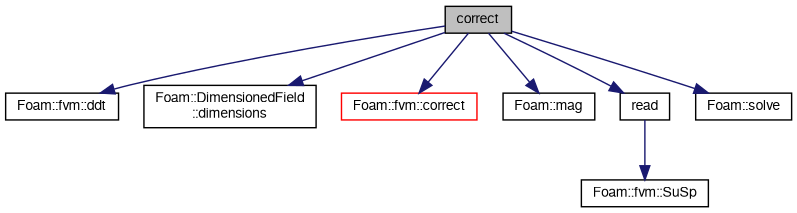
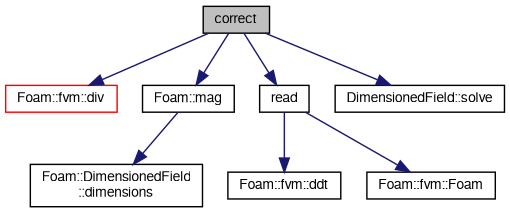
edge "correct" -> "Foam::fvm::ddt": now "read" -> "Foam::fvm::ddt"
edge "correct" -> "Foam::DimensionedField ::dimensions": now "Foam::mag" -> "Foam::DimensionedField ::dimensions"
node "Foam::fvm::correct": label "Foam::fvm::correct" -> "Foam::fvm::div"
node "Foam::solve": label "Foam::solve" -> "DimensionedField::solve"
node "Foam::fvm::SuSp": label "Foam::fvm::SuSp" -> "Foam::fvm::Foam"
